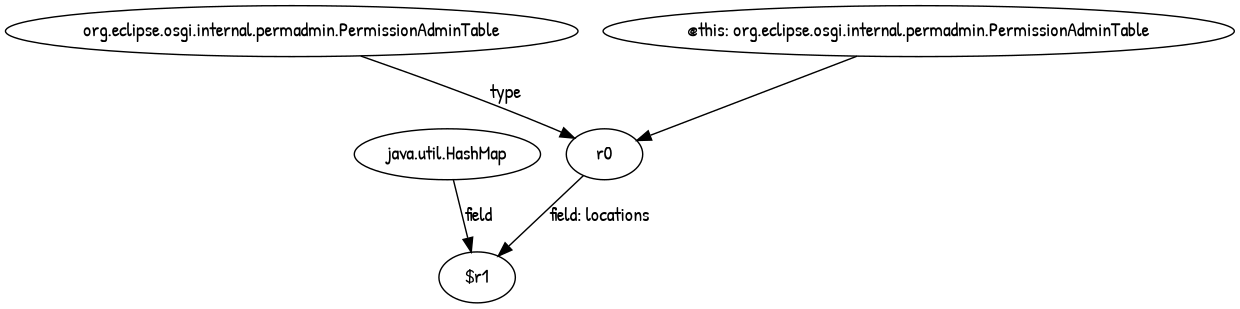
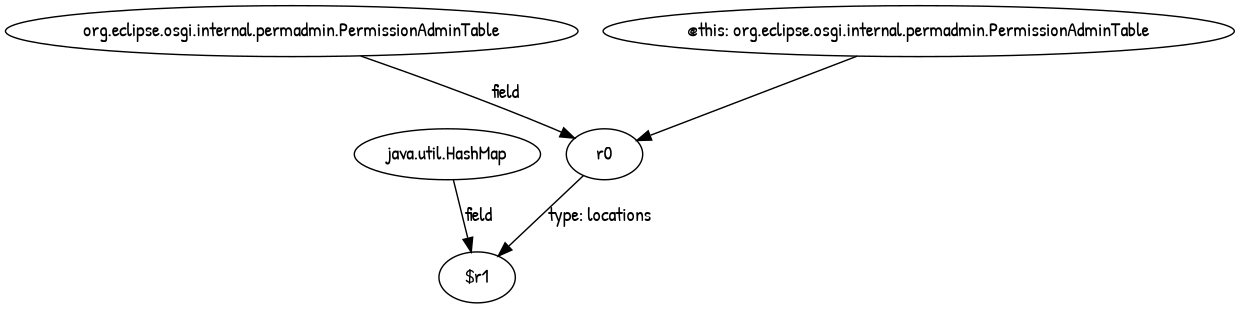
edge "org.eclipse.osgi.internal.permadmin.PermissionAdminTable" -> "r0": label "type" -> "field"
edge "r0" -> "$r1": label "field: locations" -> "type: locations"
